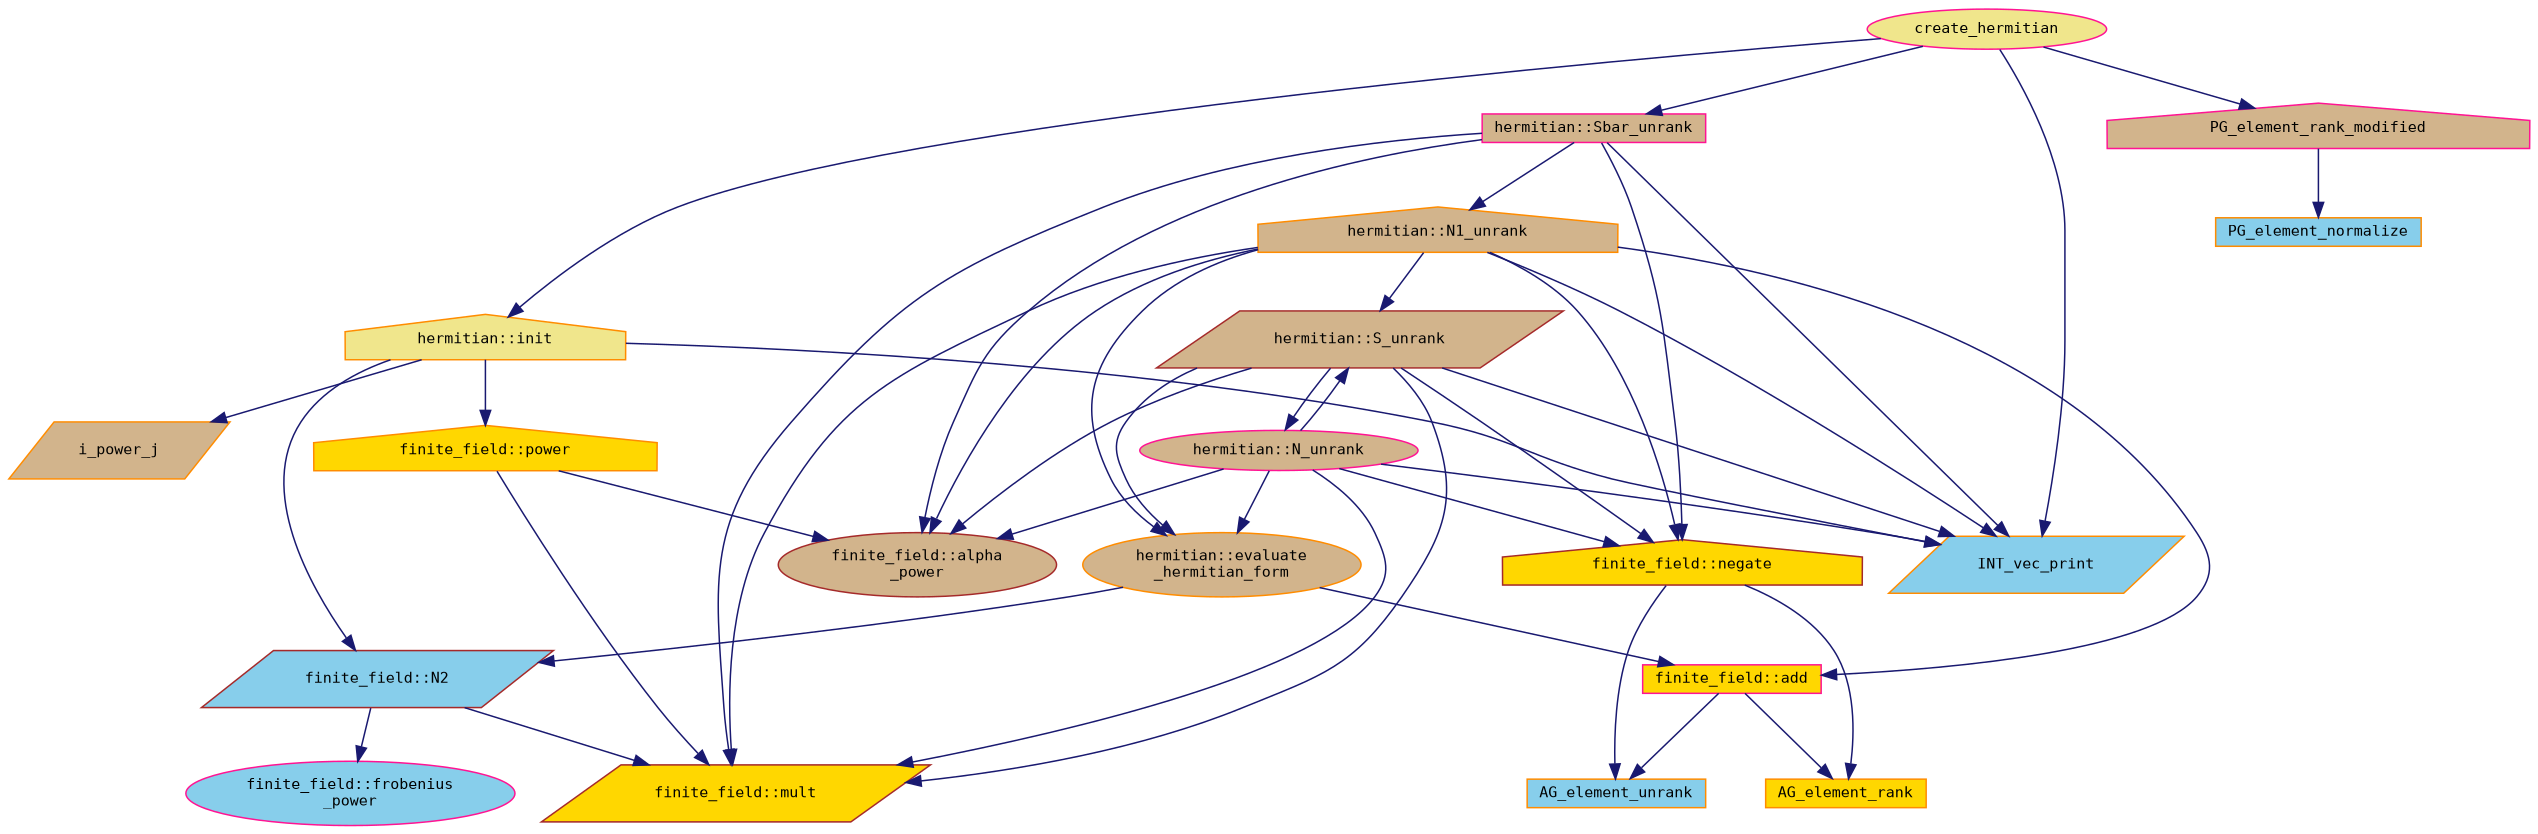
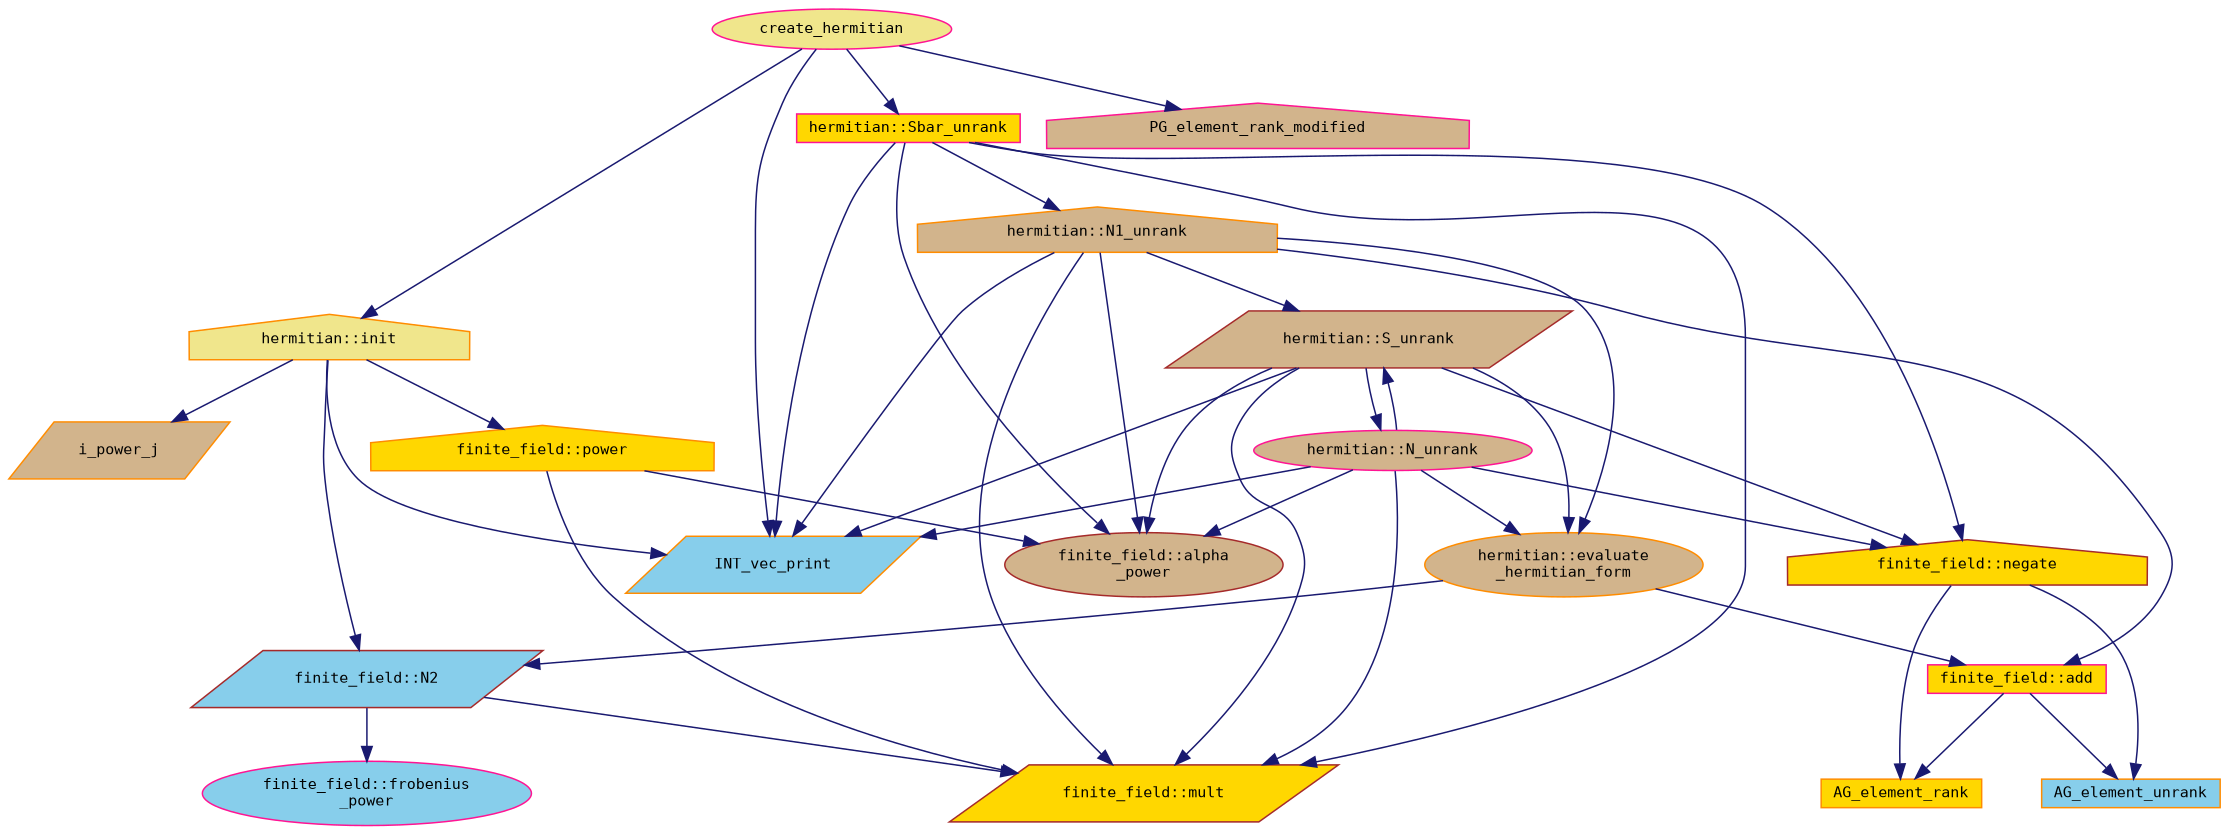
node "hermitian::Sbar_unrank": fillcolor tan -> gold
node "PG_element_normalize": removed
edge "hermitian::N1_unrank" -> "finite_field::negate": removed
